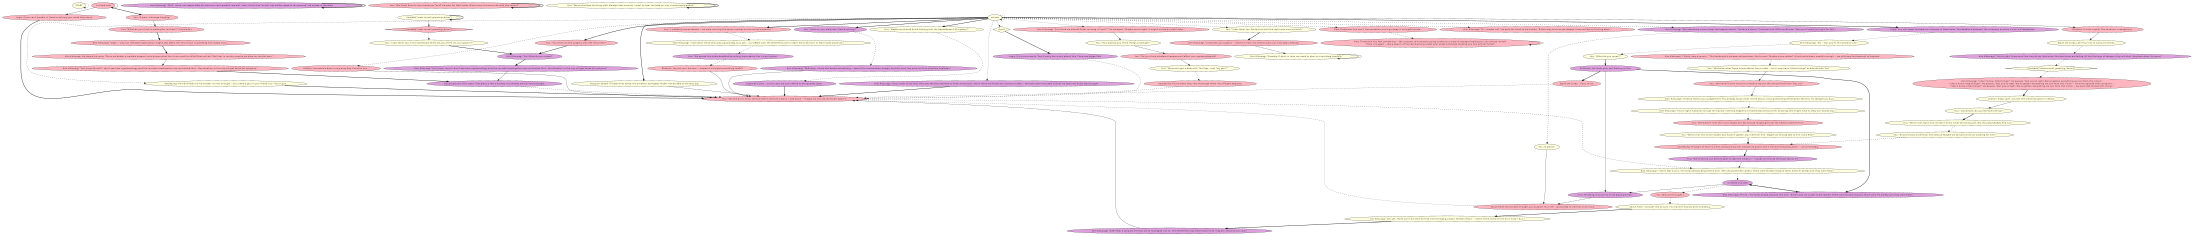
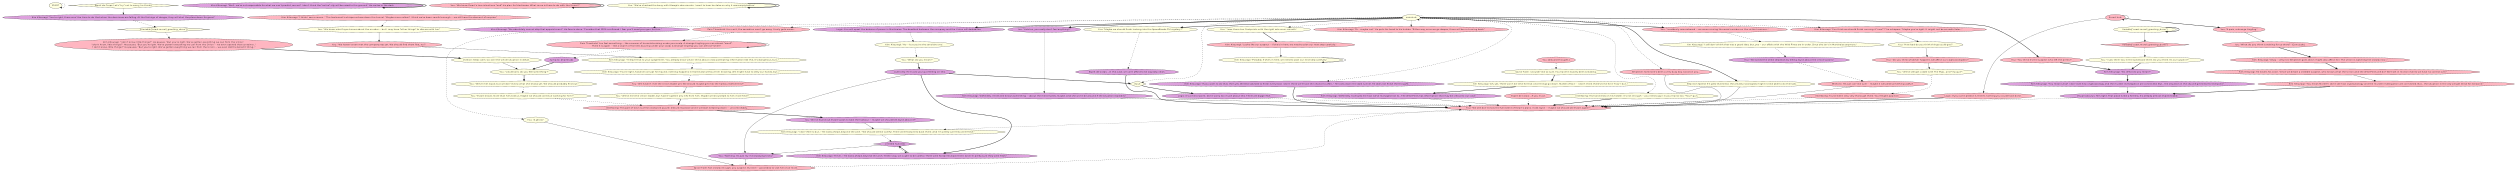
node "Untitled hub": label "Untitled hub" -> "Evrart hub"
node "echoes": label "echoes" -> "mainhub"
node "Rhetoric: It's not a quib. The situation is dangerous.": removed
node "Esprit de Corps: Let's *try* not to worry, he thinks.": shape ellipse -> diamond
node "Jump to: [mainhub]": added
node "Volition: Someone's been a very busy boy. Good on you...": label "Volition: Someone's been a very busy boy. Good on you..." -> "Whatever: Someone's been a very busy boy. Good on you..."
edge "Authority: He trusts your gut feeling on this." -> "Esprit de Corps: ...if you must.": now "Authority: He trusts your gut feeling on this." -> "input"
node "Untitled hub (02)": shape ellipse -> diamond
edge "Untitled hub (02)" -> "You: [Discard thought.]": removed
